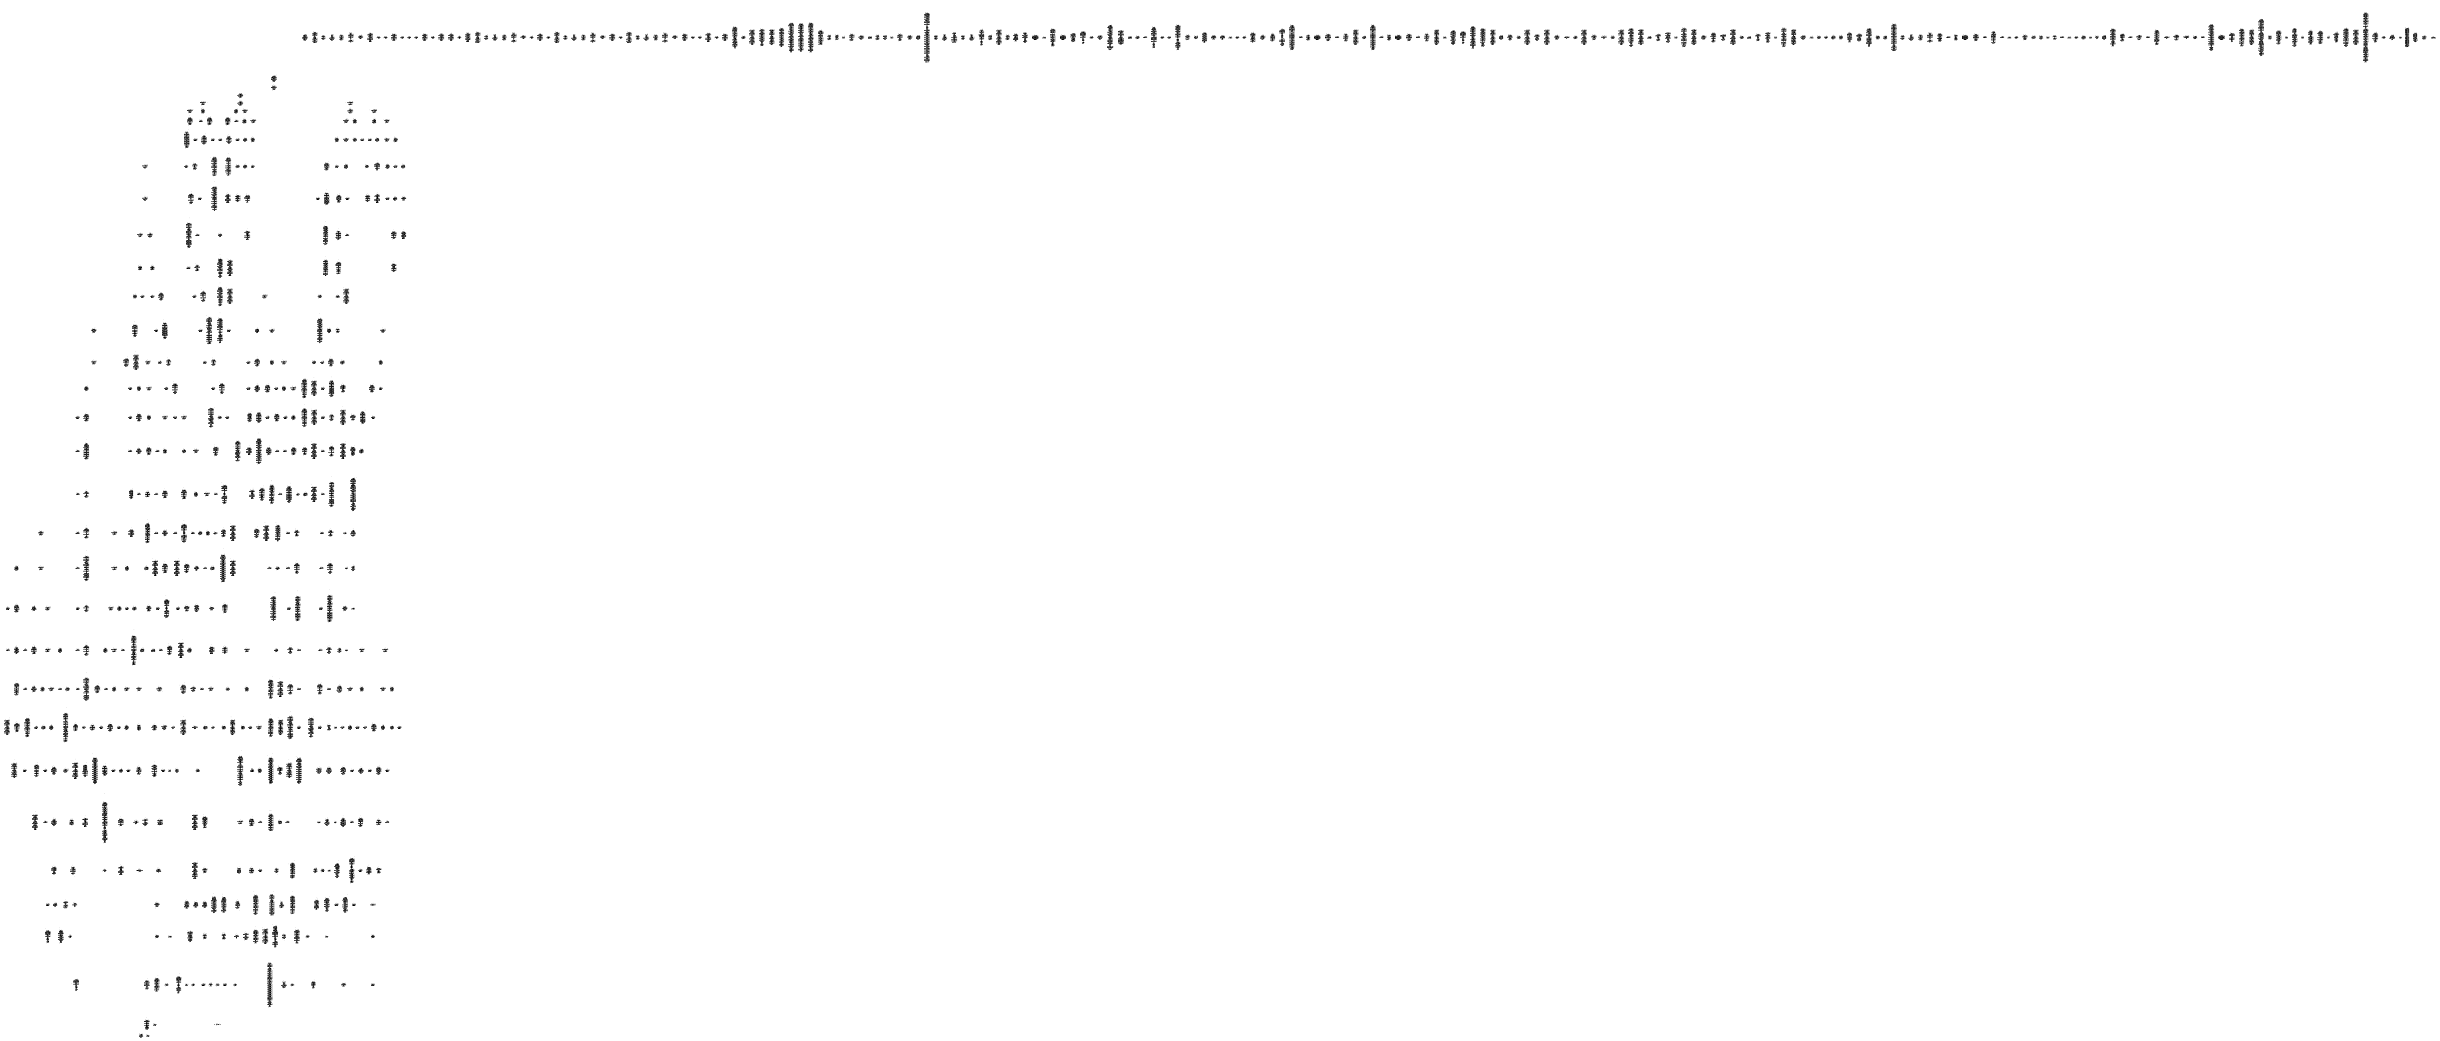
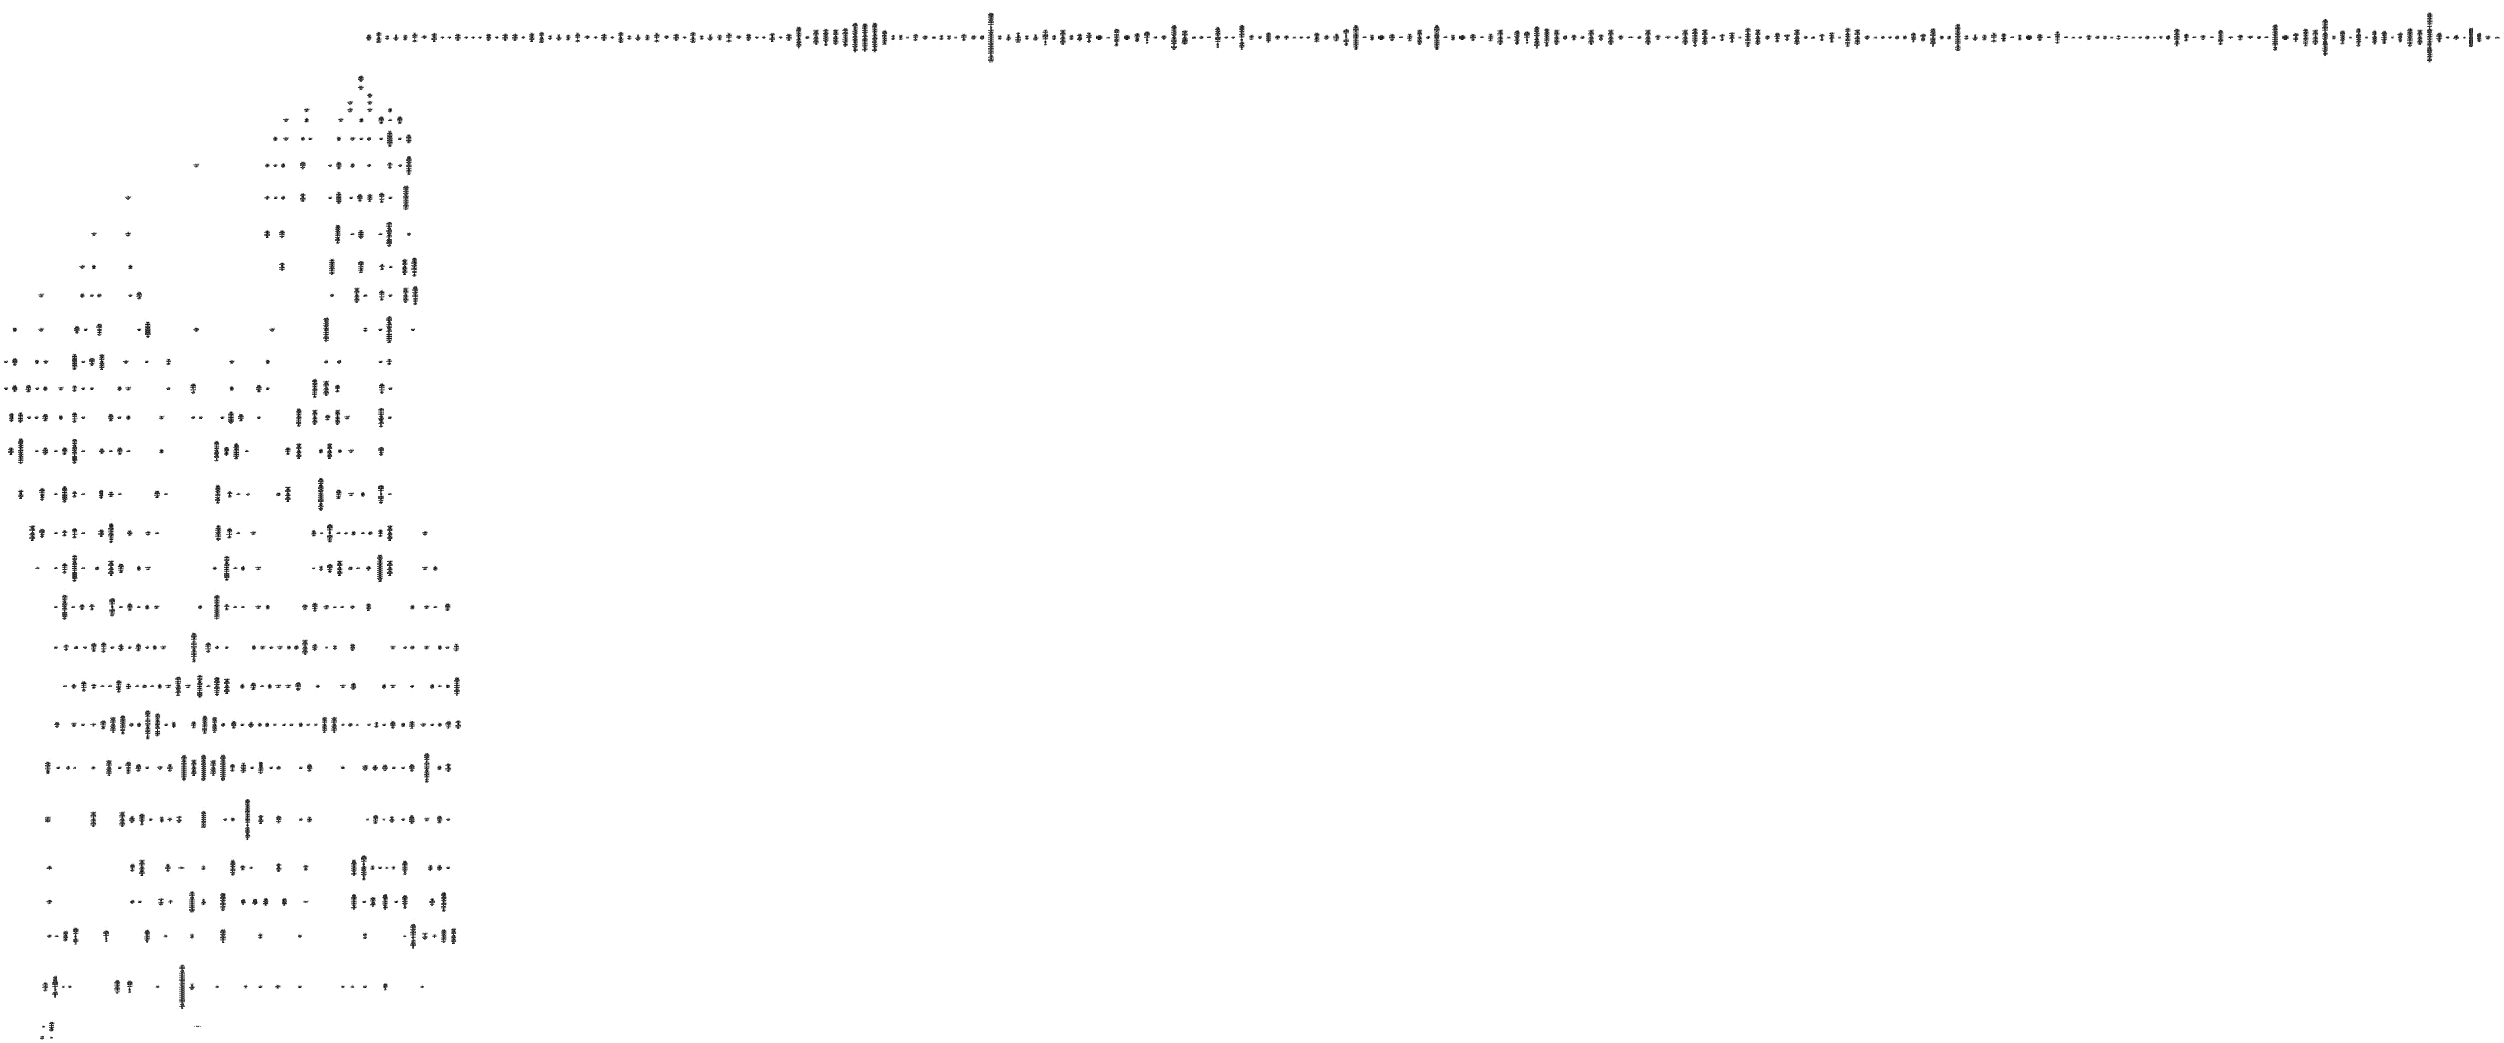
node "# 0x3f PUSHX LogicData EQ PUSHX Data JUMPI": added
